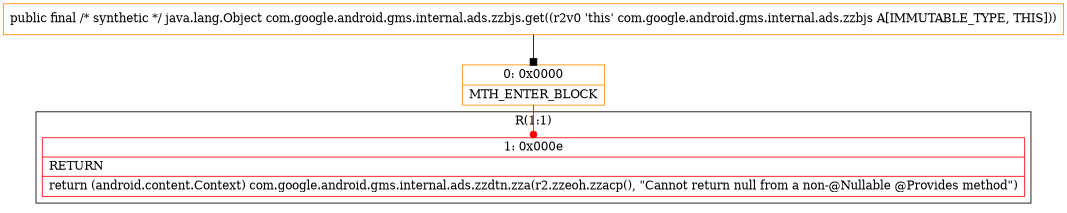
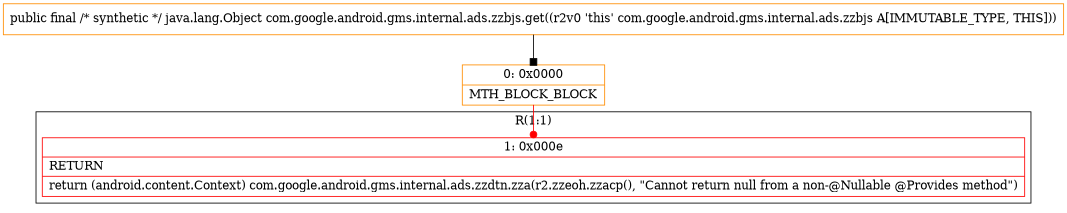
node "0: 0x0000": text "MTH_ENTER_BLOCK" -> "MTH_BLOCK_BLOCK"
